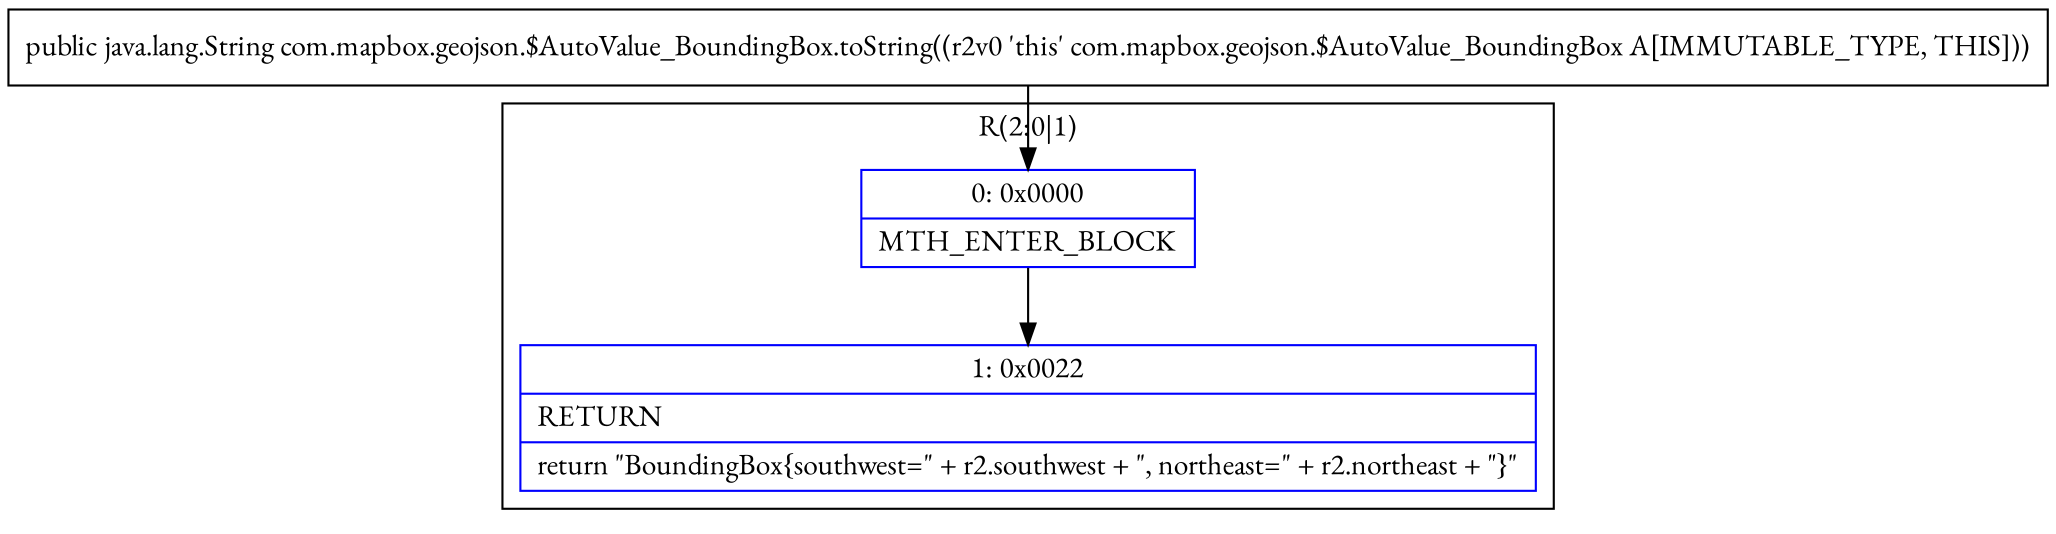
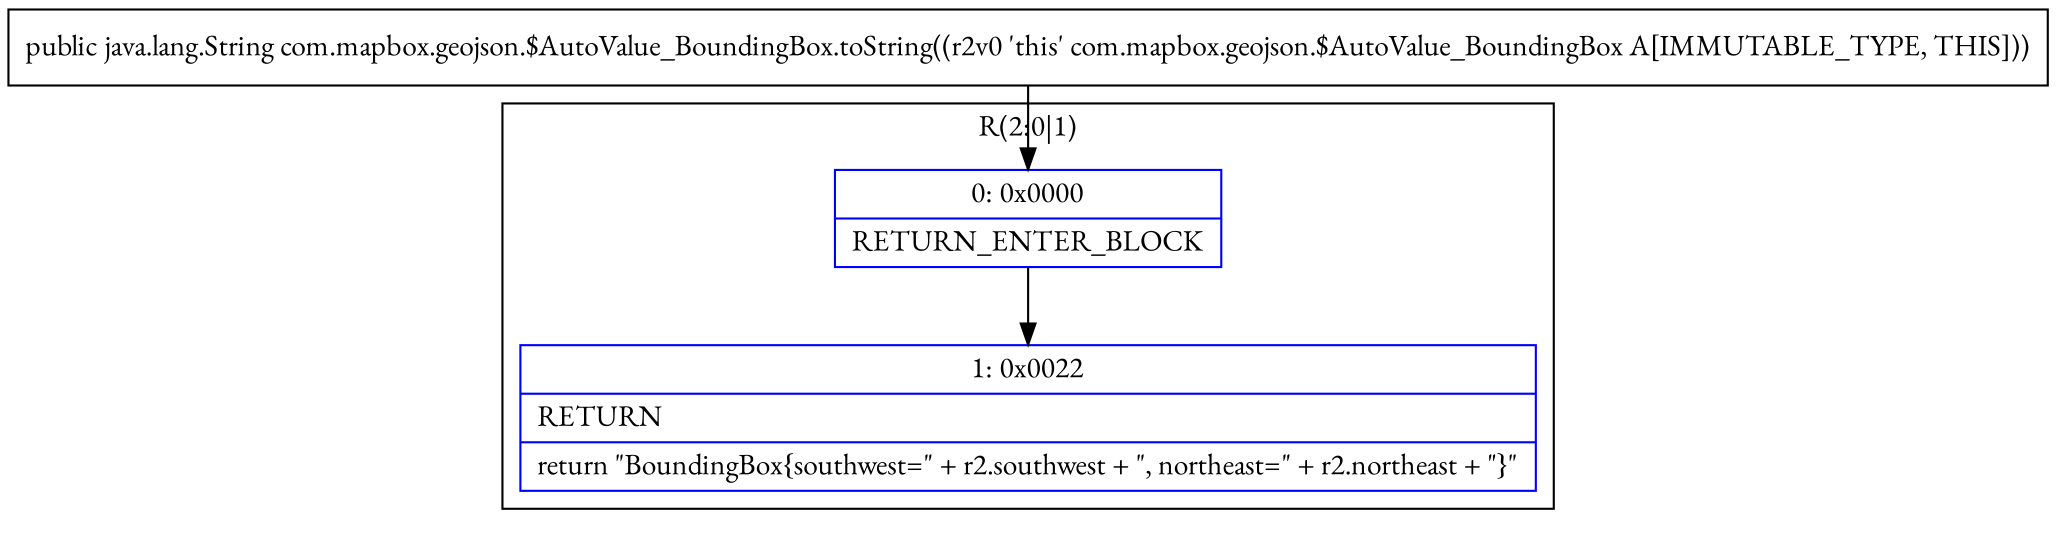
node "0: 0x0000": text "MTH_ENTER_BLOCK" -> "RETURN_ENTER_BLOCK"
